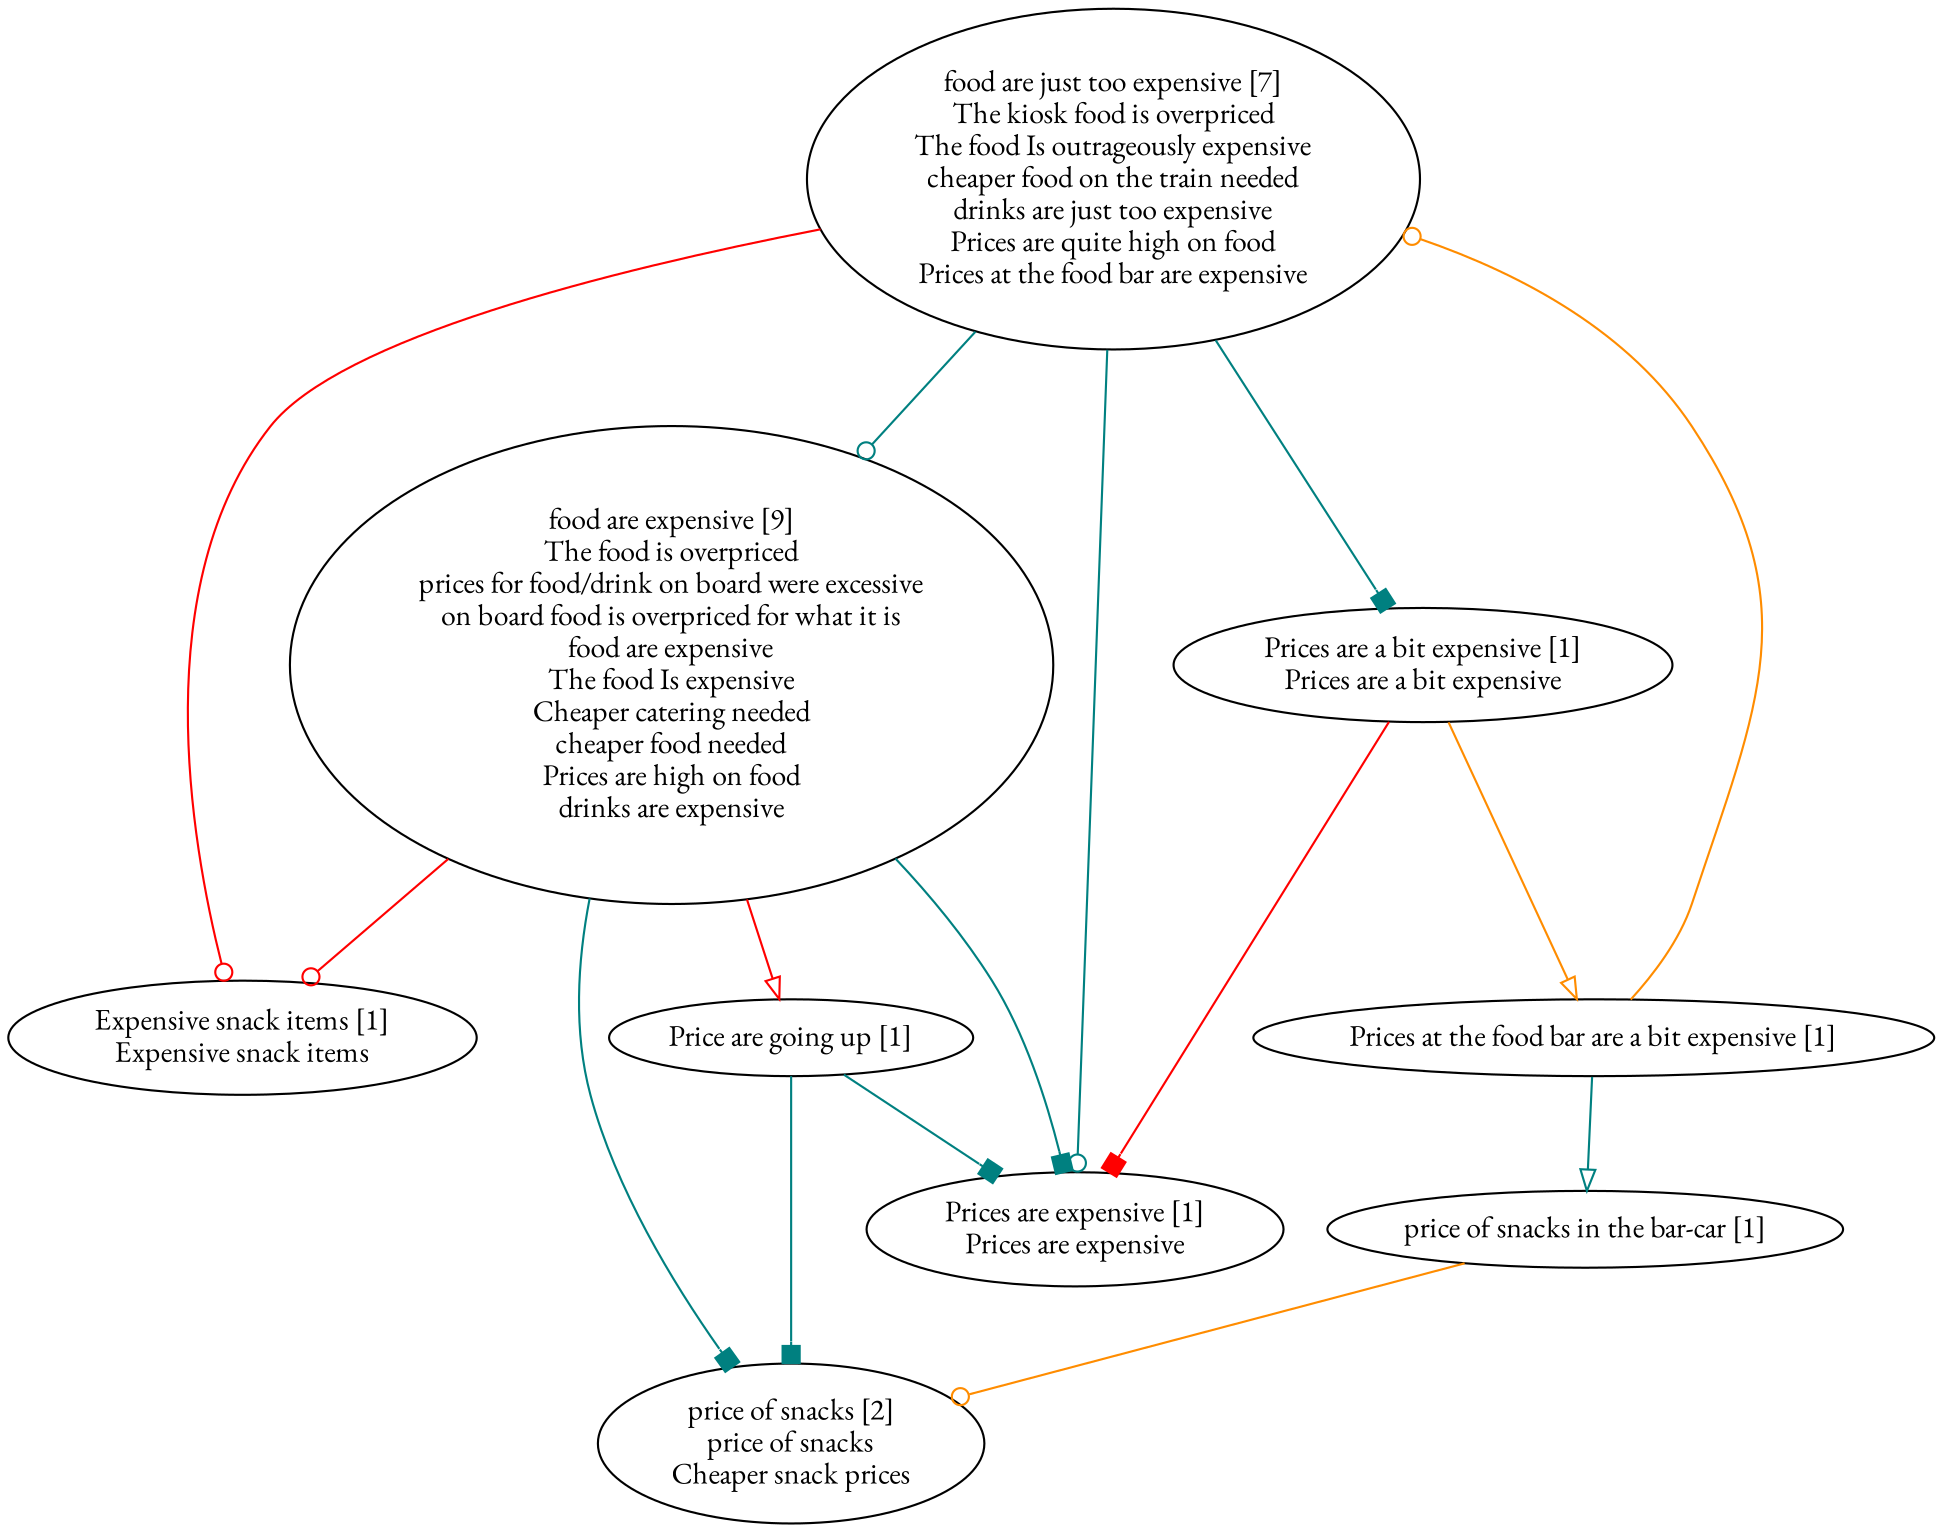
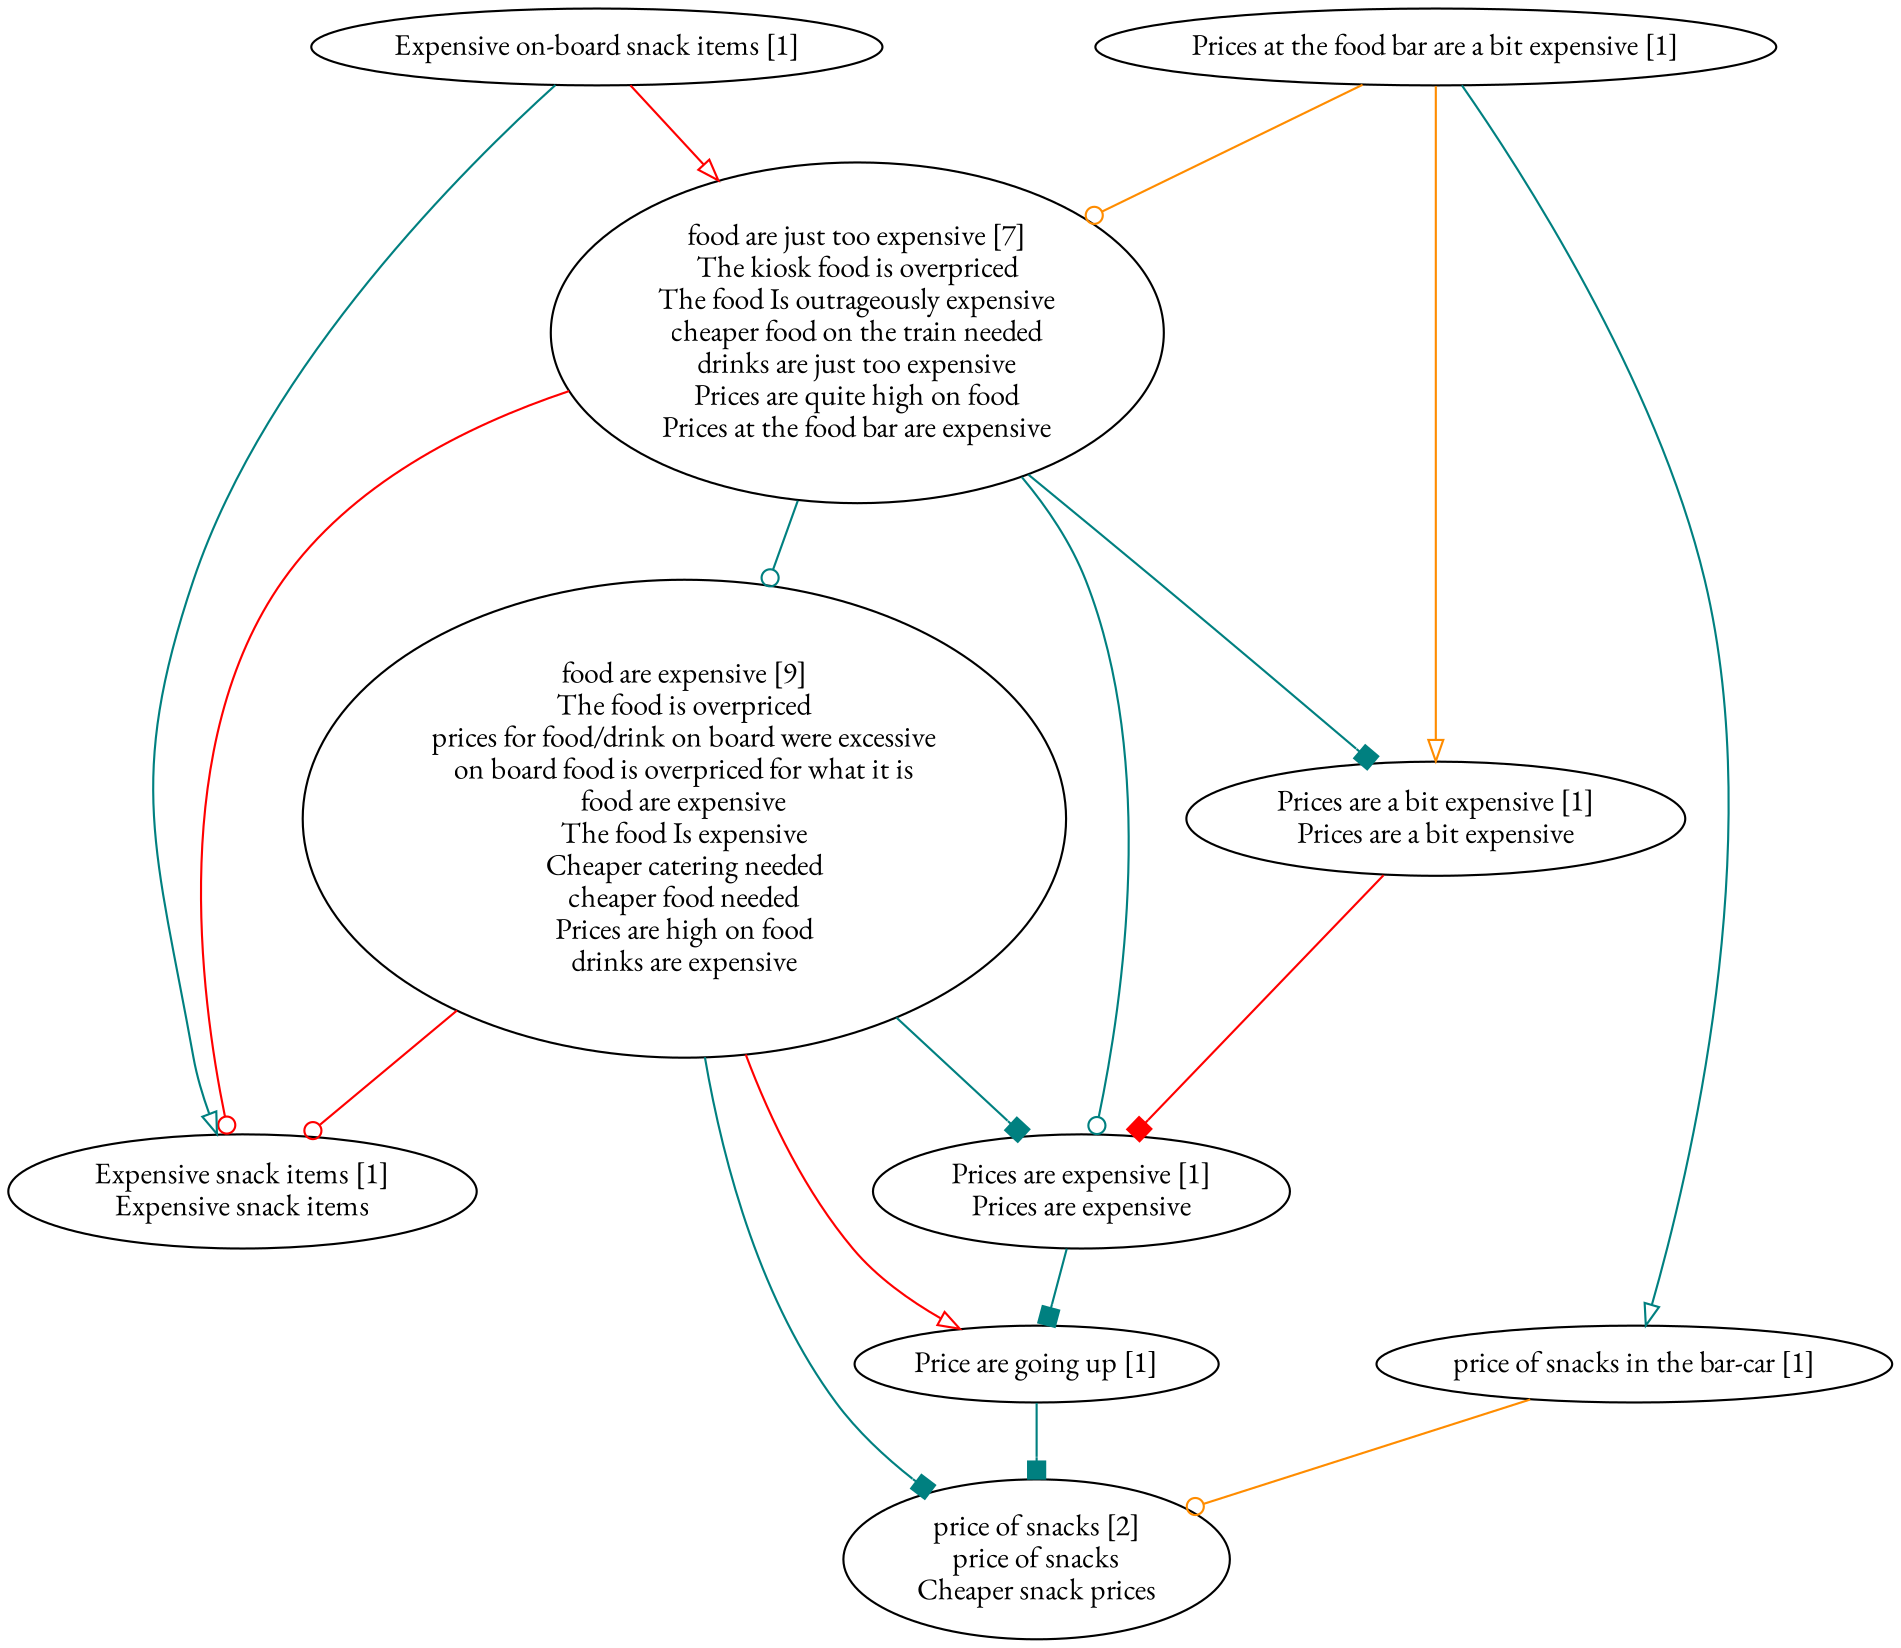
node "Expensive on-board snack items [1]": added
edge "Prices are a bit expensive [1] Prices are a bit expensive" -> "Prices at the food bar are a bit expensive [1]": reversed
edge "Price are going up [1]" -> "Prices are expensive [1] Prices are expensive": reversed
